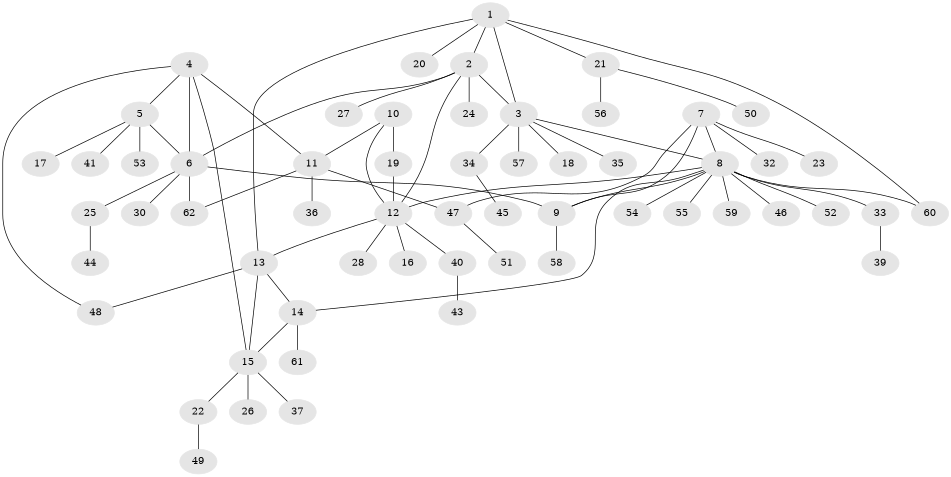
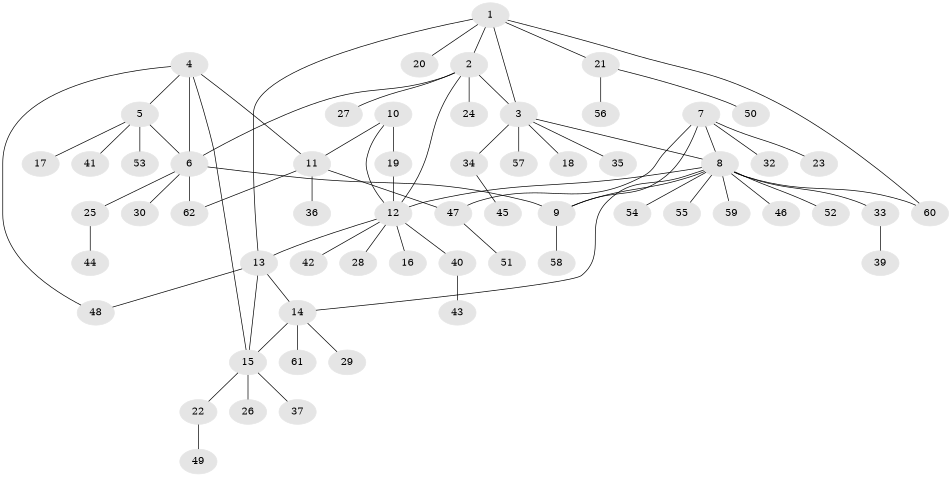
node "42": added
node "29": added
